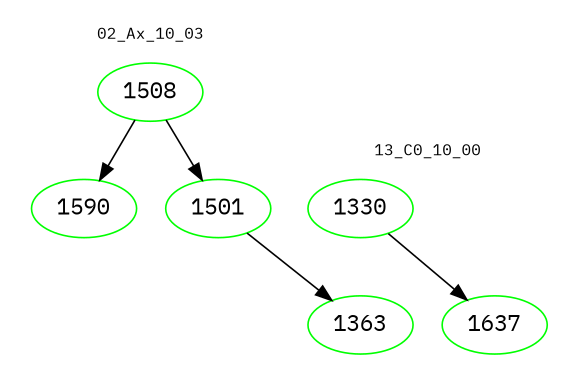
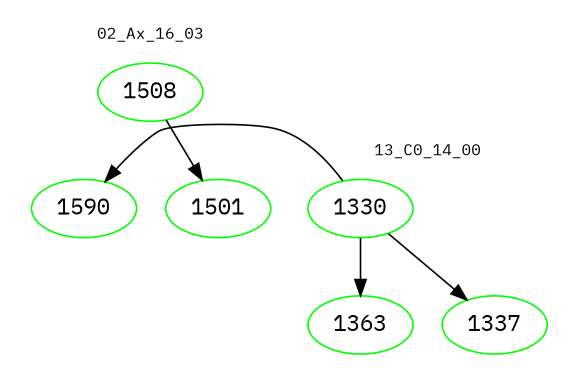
cluster "02_Ax_10_03": label "02_Ax_10_03" -> "02_Ax_16_03"
edge "1508" -> "1590": now "1330" -> "1590"
cluster "13_C0_10_00": label "13_C0_10_00" -> "13_C0_14_00"
edge "1501" -> "1363": now "1330" -> "1363"
node "1637": label "1637" -> "1337"
